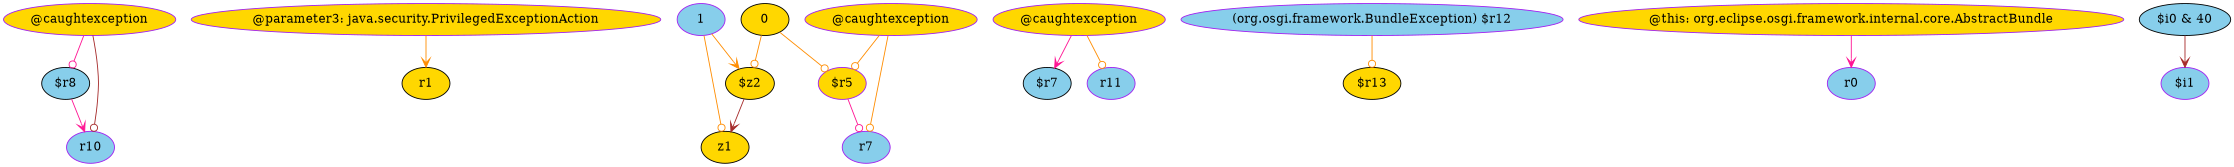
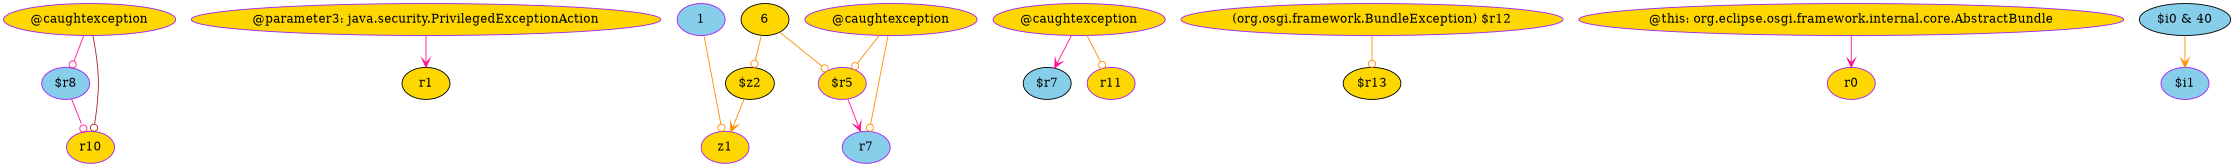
node "0": label "0" -> "6"
node "(org.osgi.framework.BundleException) $r12": fillcolor skyblue -> gold
edge "@parameter3: java.security.PrivilegedExceptionAction" -> "r1": color darkorange -> deeppink
edge "$i0 & 40" -> "$i1": color brown -> darkorange
edge "1" -> "$z2": removed
node "$r8": color black -> purple
node "r11": fillcolor skyblue -> gold
node "r0": fillcolor skyblue -> gold
edge "$r8" -> "r10": arrowhead vee -> odot
edge "$z2" -> "z1": color brown -> darkorange
edge "$r5" -> "r7": arrowhead odot -> vee
node "r10": fillcolor skyblue -> gold
node "z1": color black -> purple
